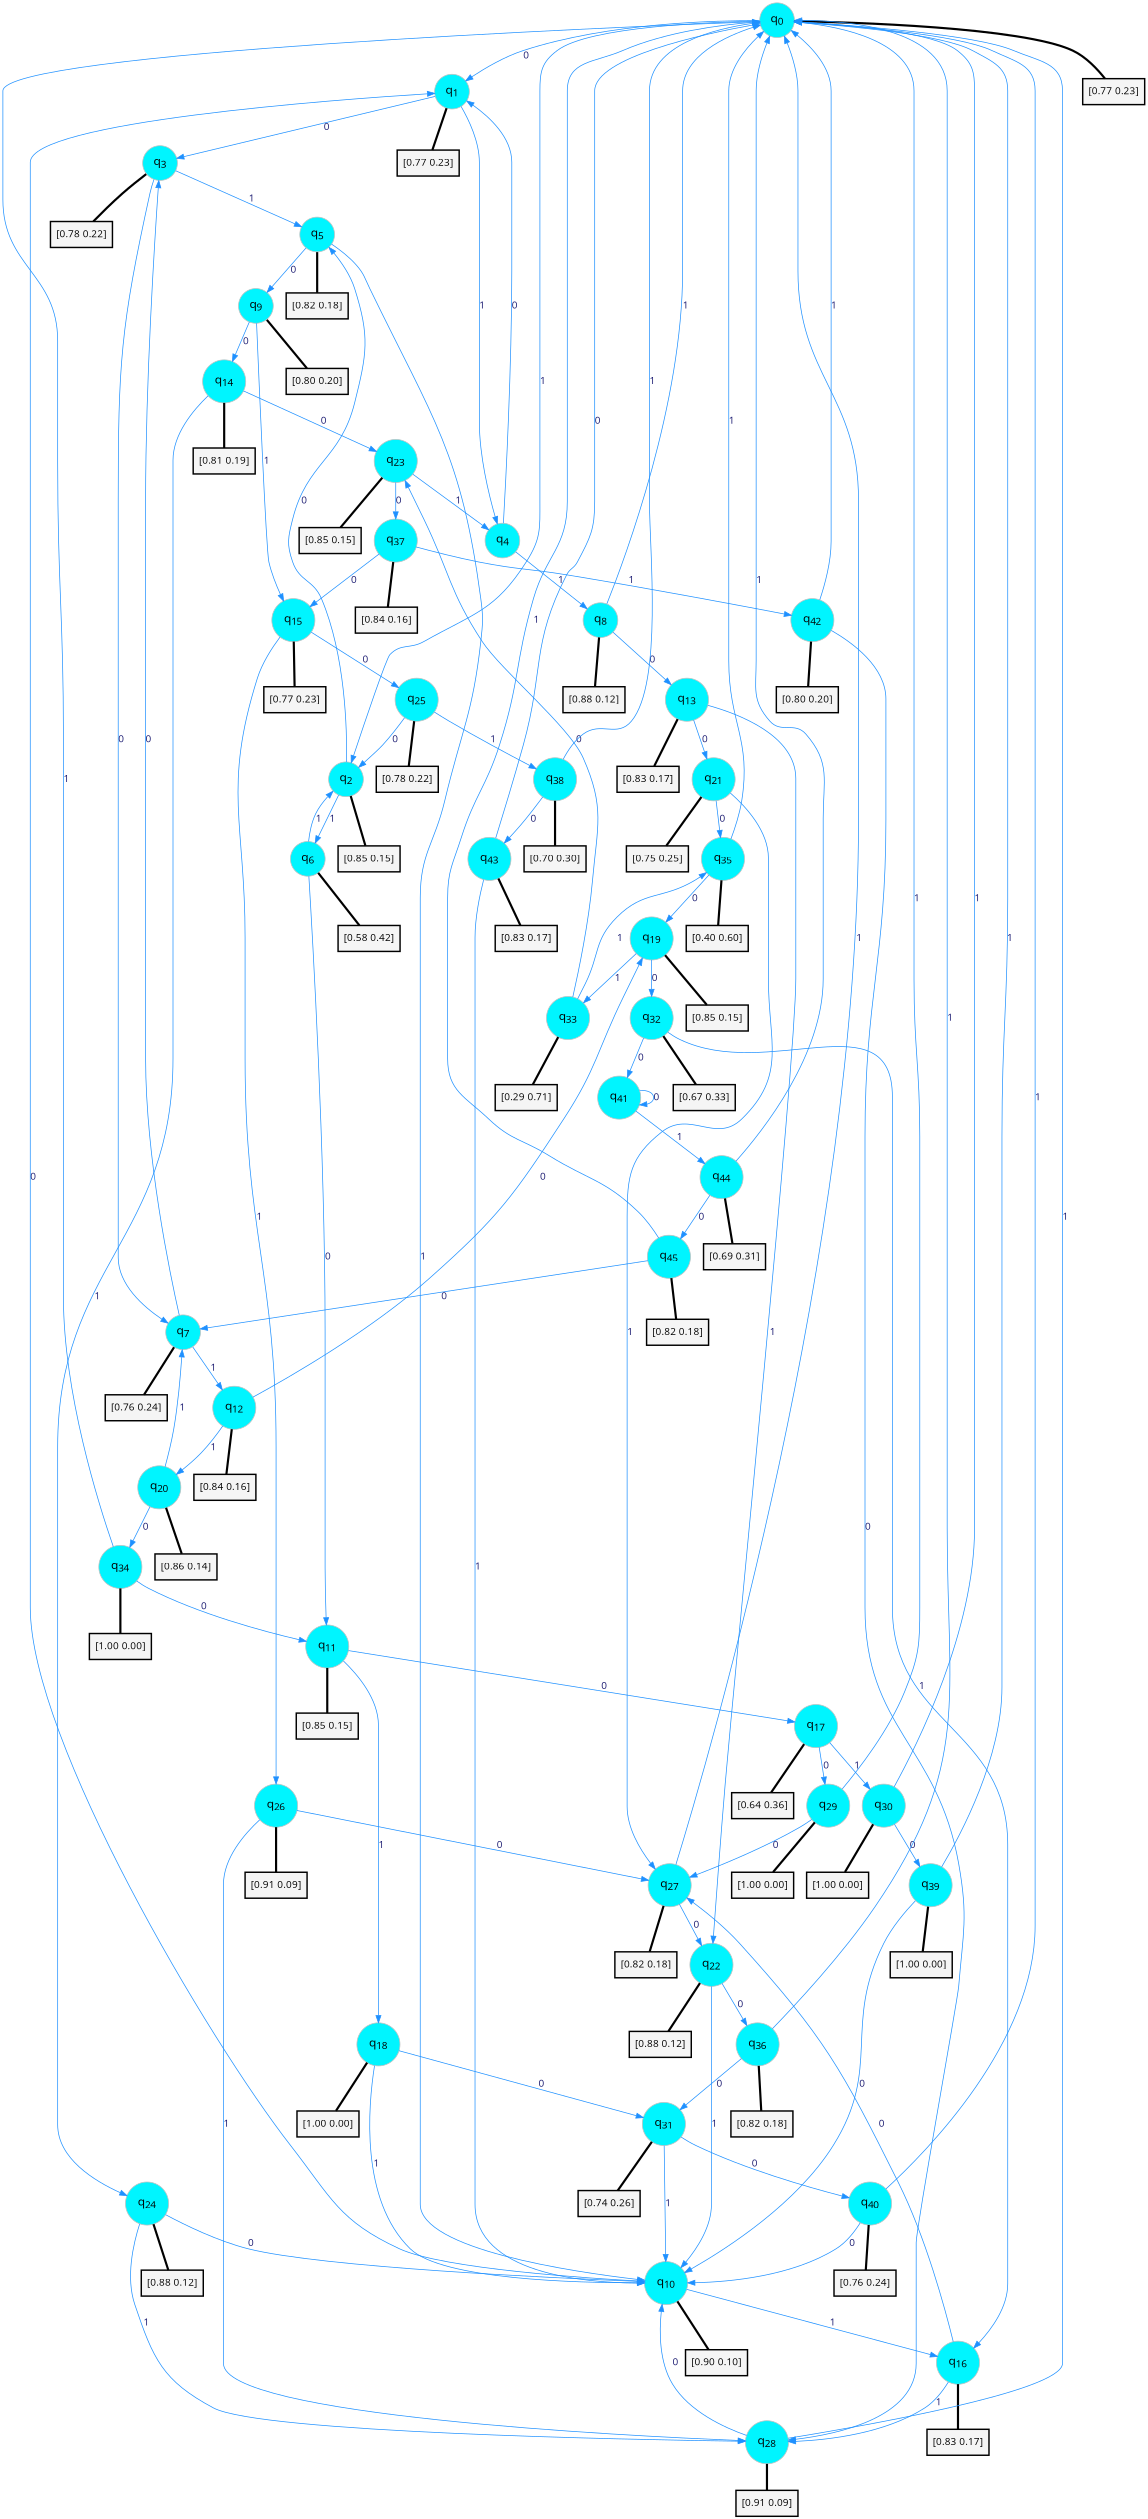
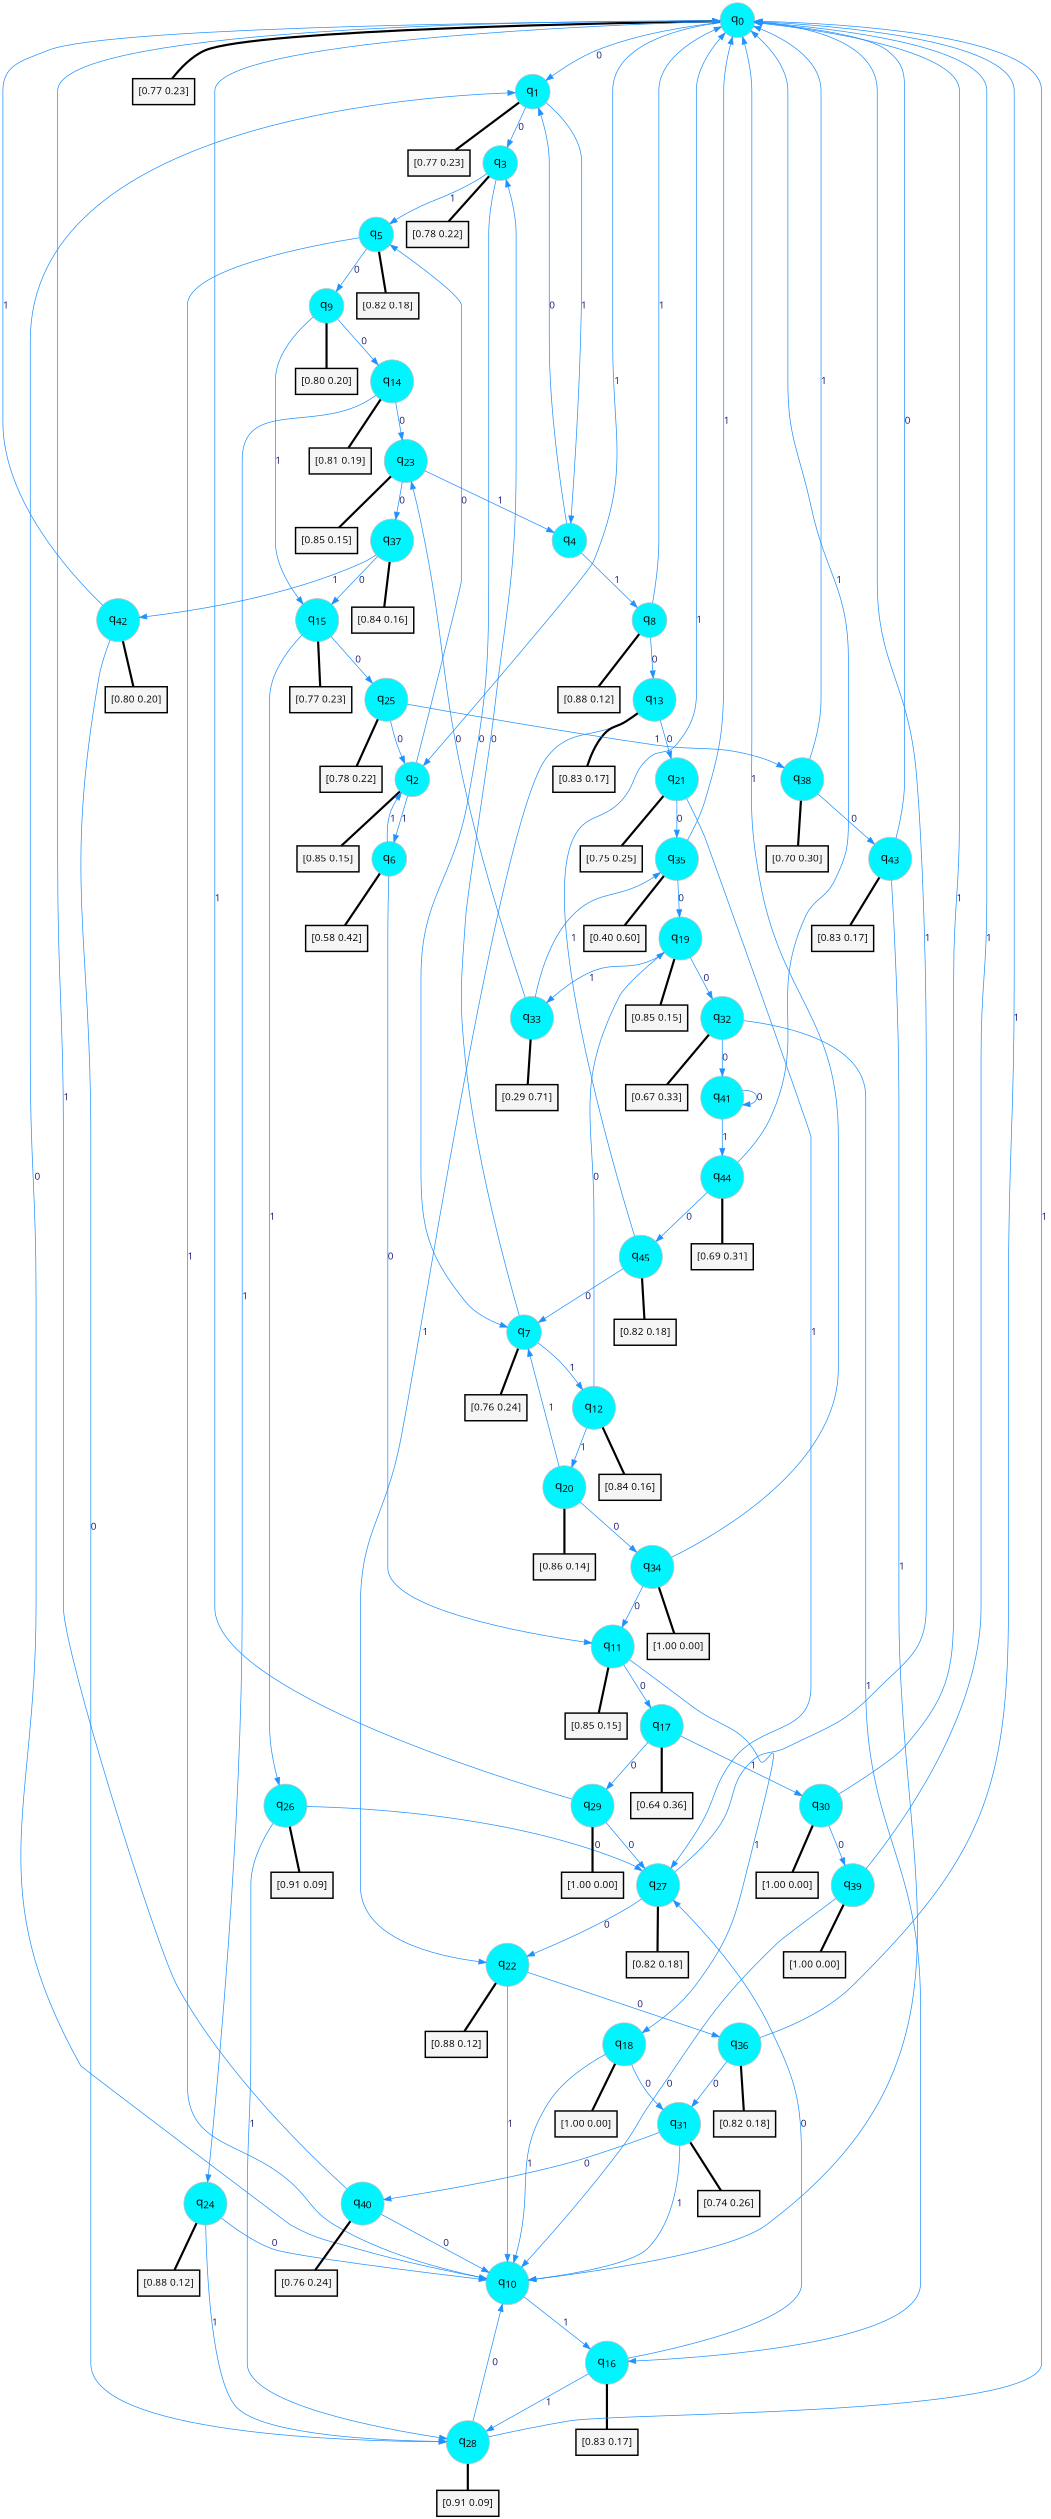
node "[0.90 0.10]": removed
